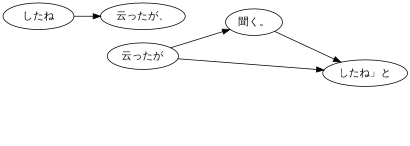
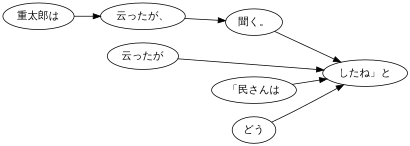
node "したね": label "したね" -> "重太郎は"
edge "云ったが" -> "聞く。": now "云ったが、" -> "聞く。"
node "「民さんは": added
node "どう": added
